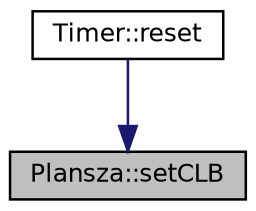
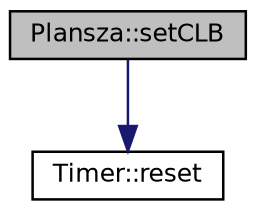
edge "Timer::reset" -> "Plansza::setCLB": reversed
